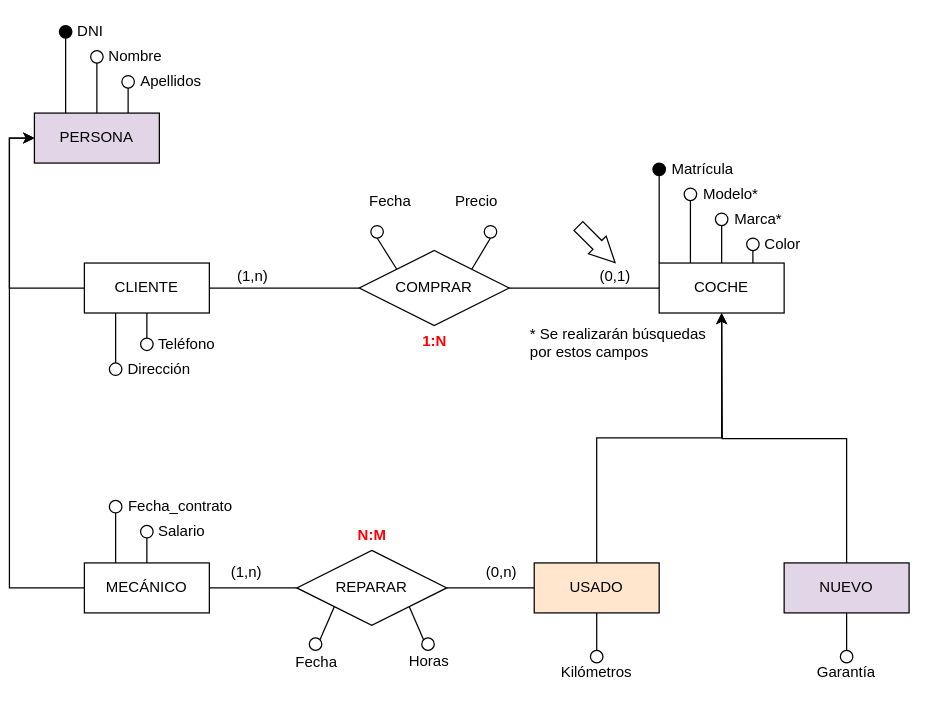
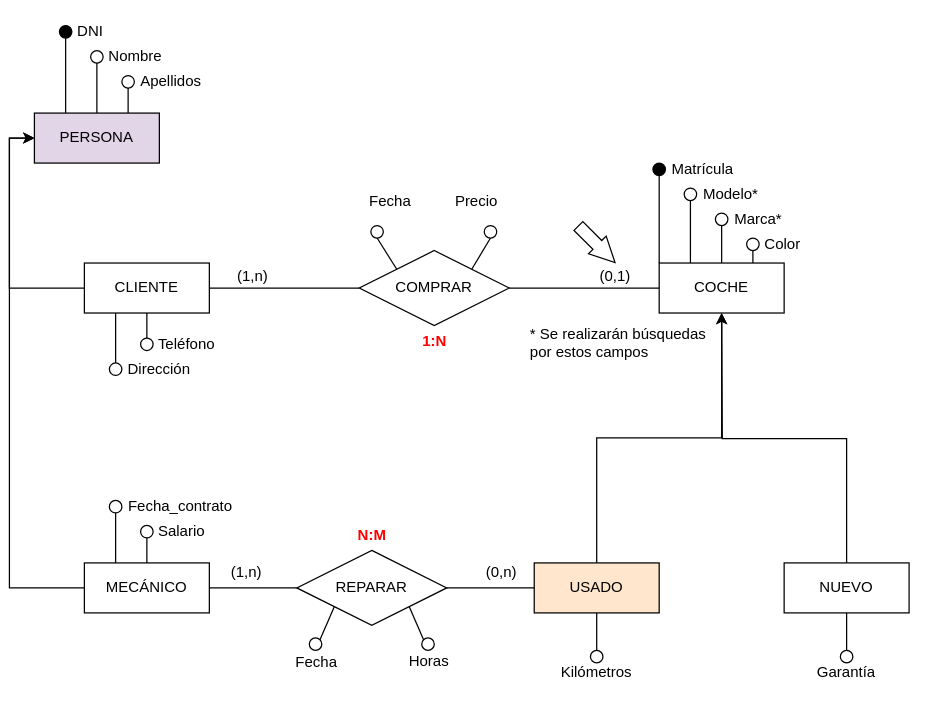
node "NUEVO": fillcolor #e1d5e7 -> #ffffff
